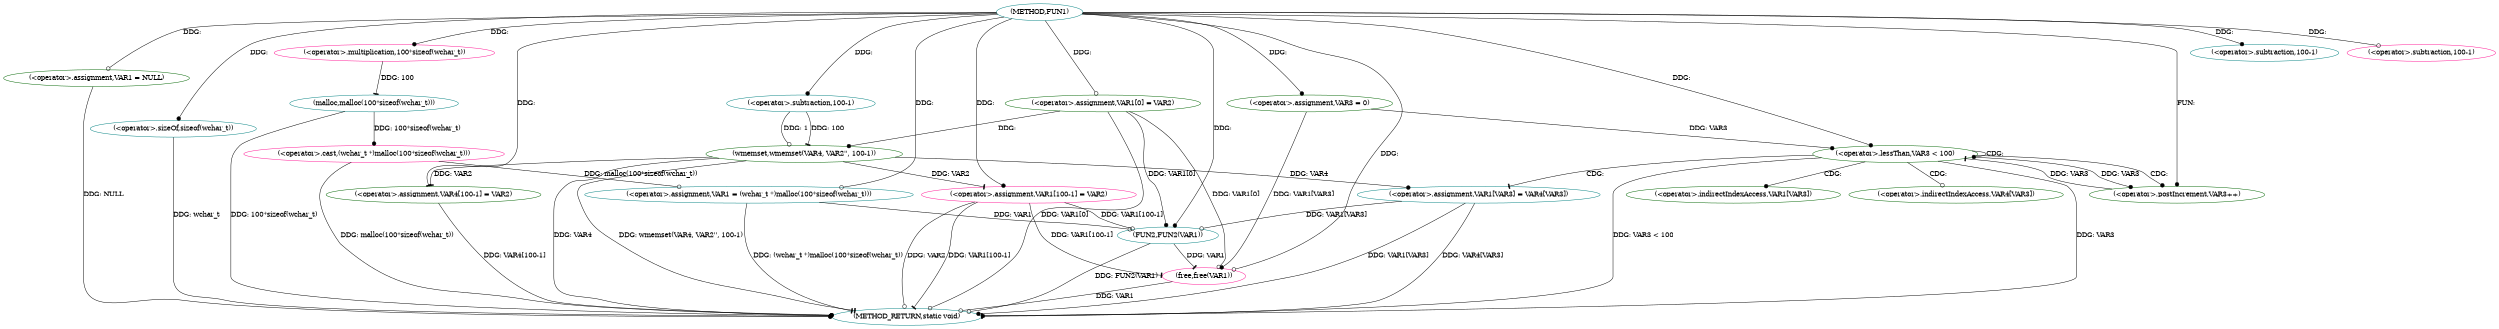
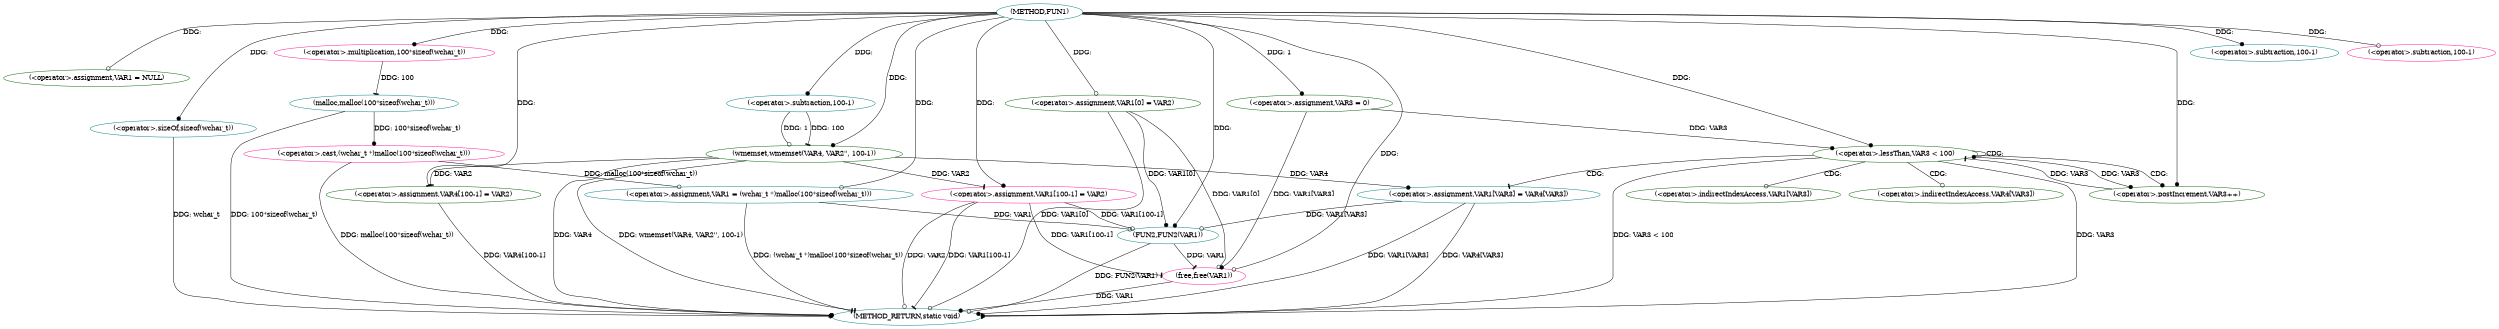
edge "(METHOD,FUN1)" -> "(<operator>.assignment,VAR3 = 0)": label "DDG: " -> "DDG: 1"
edge "(METHOD,FUN1)" -> "(<operator>.postIncrement,VAR3++)": label "FUN: " -> "DDG: "
edge "(<operator>.assignment,VAR1[0] = VAR2)" -> "(wmemset,wmemset(VAR4, VAR2'', 100-1))": now "(METHOD,FUN1)" -> "(wmemset,wmemset(VAR4, VAR2'', 100-1))"
edge "(<operator>.lessThan,VAR3 < 100)" -> "(<operator>.indirectIndexAccess,VAR1[VAR3])": arrowhead dot -> odot
edge "(free,free(VAR1))" -> "(METHOD_RETURN,static void)": arrowhead odot -> dot
edge "(<operator>.assignment,VAR1 = NULL)" -> "(METHOD_RETURN,static void)": removed, label "DDG: NULL"
